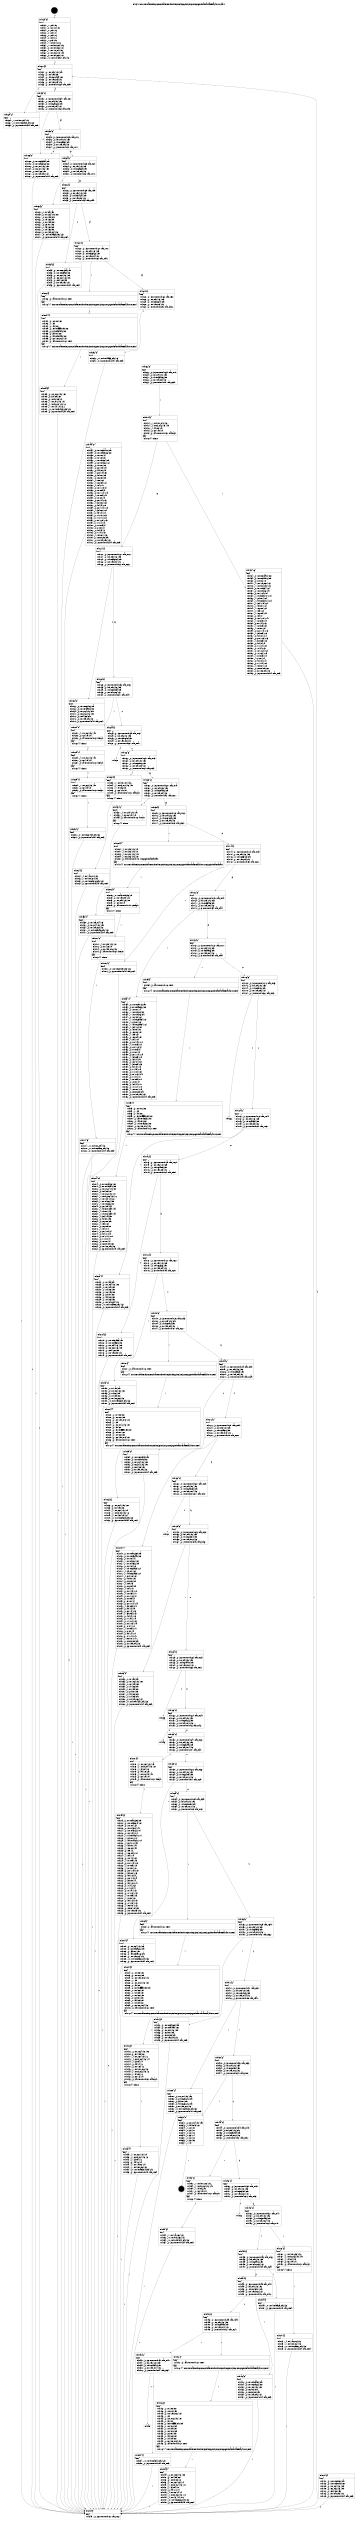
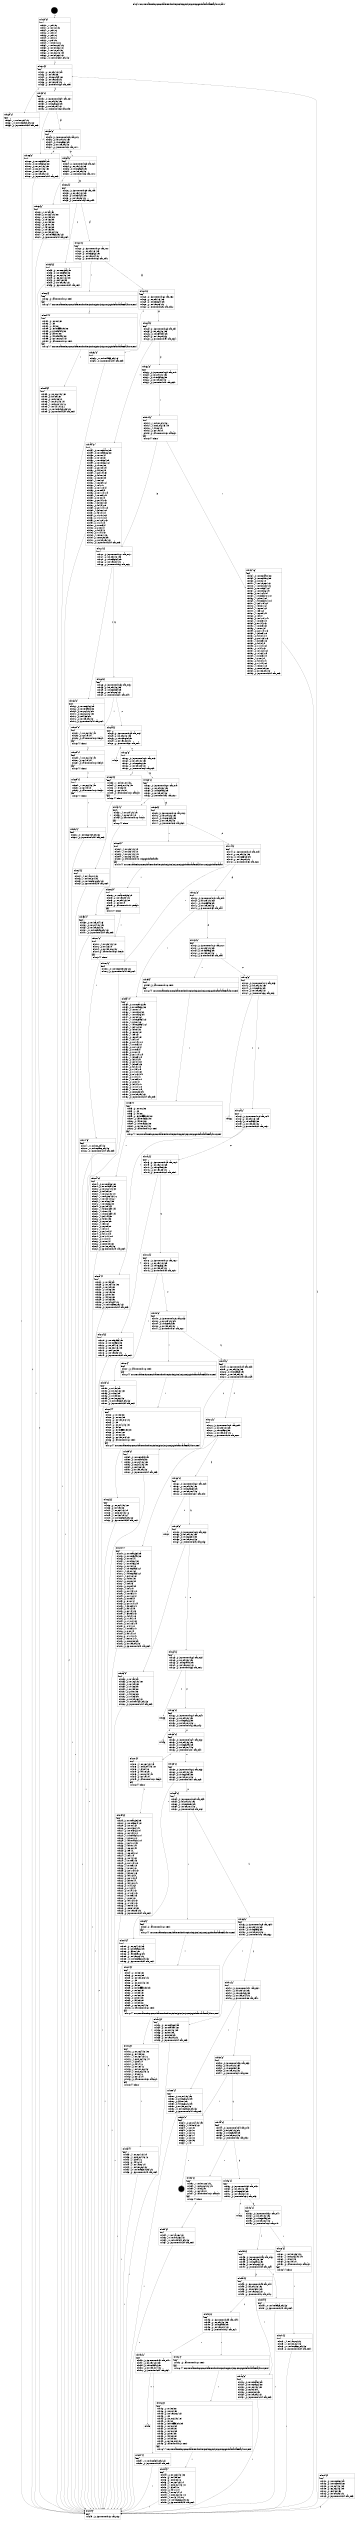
node "0x40163a [28]": added
